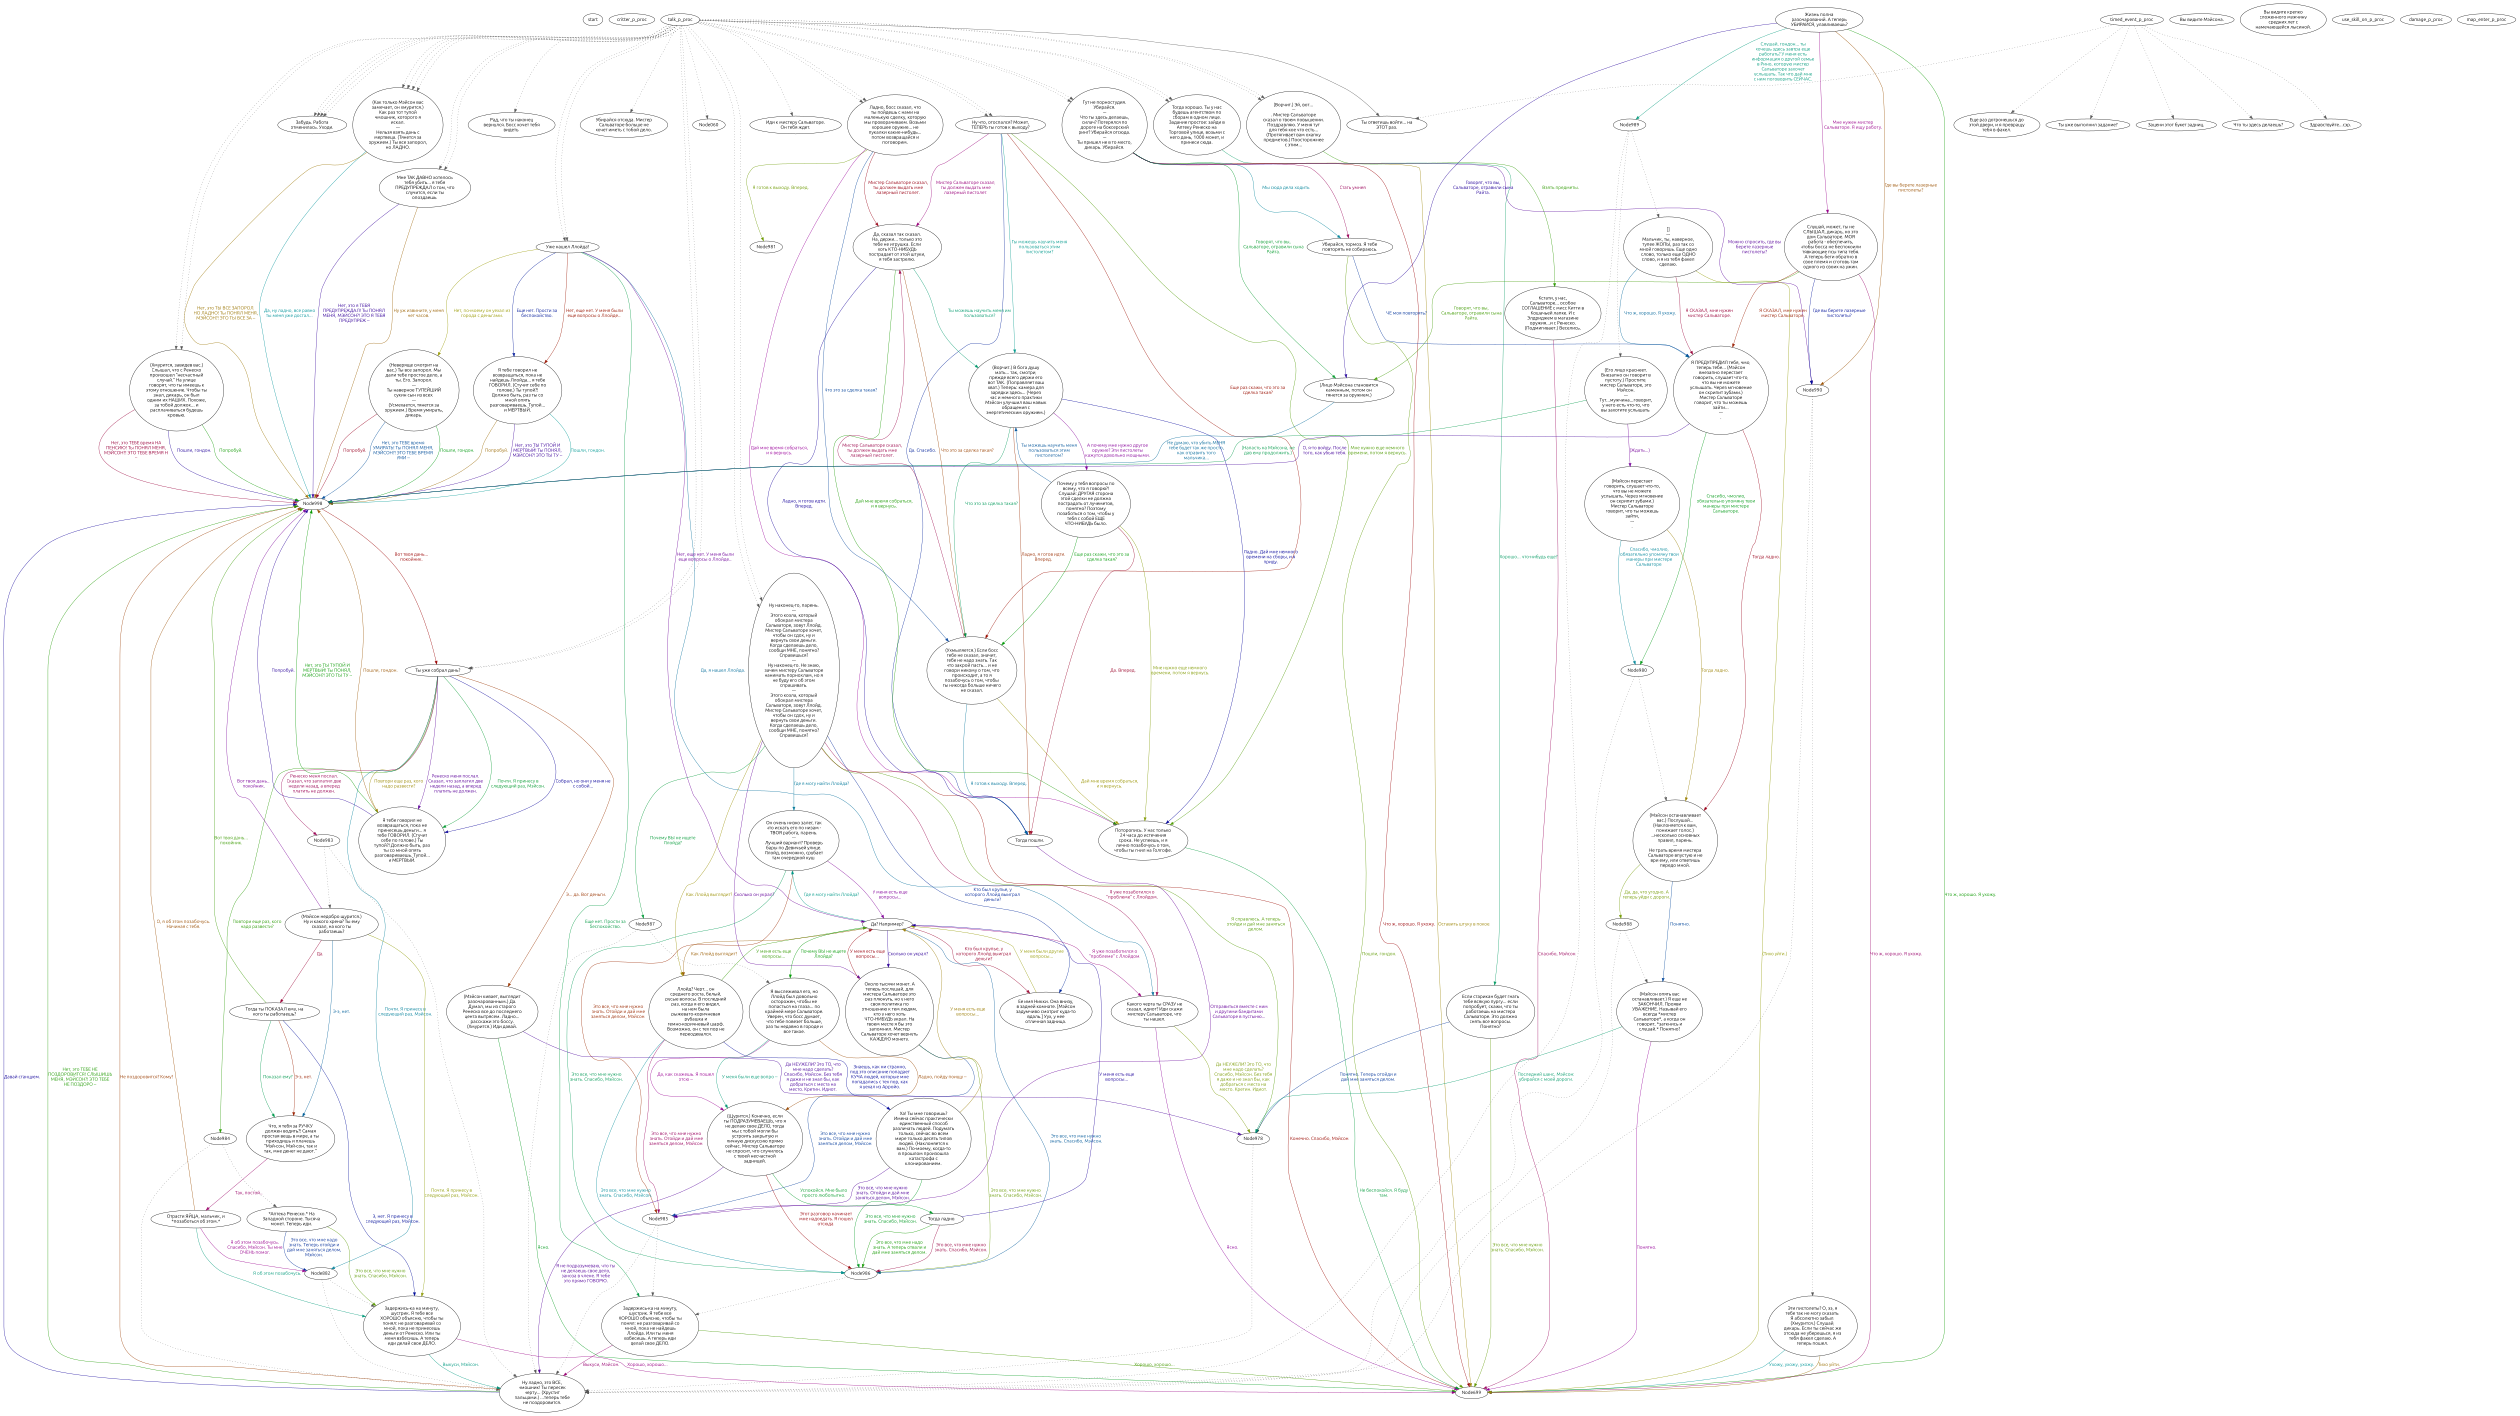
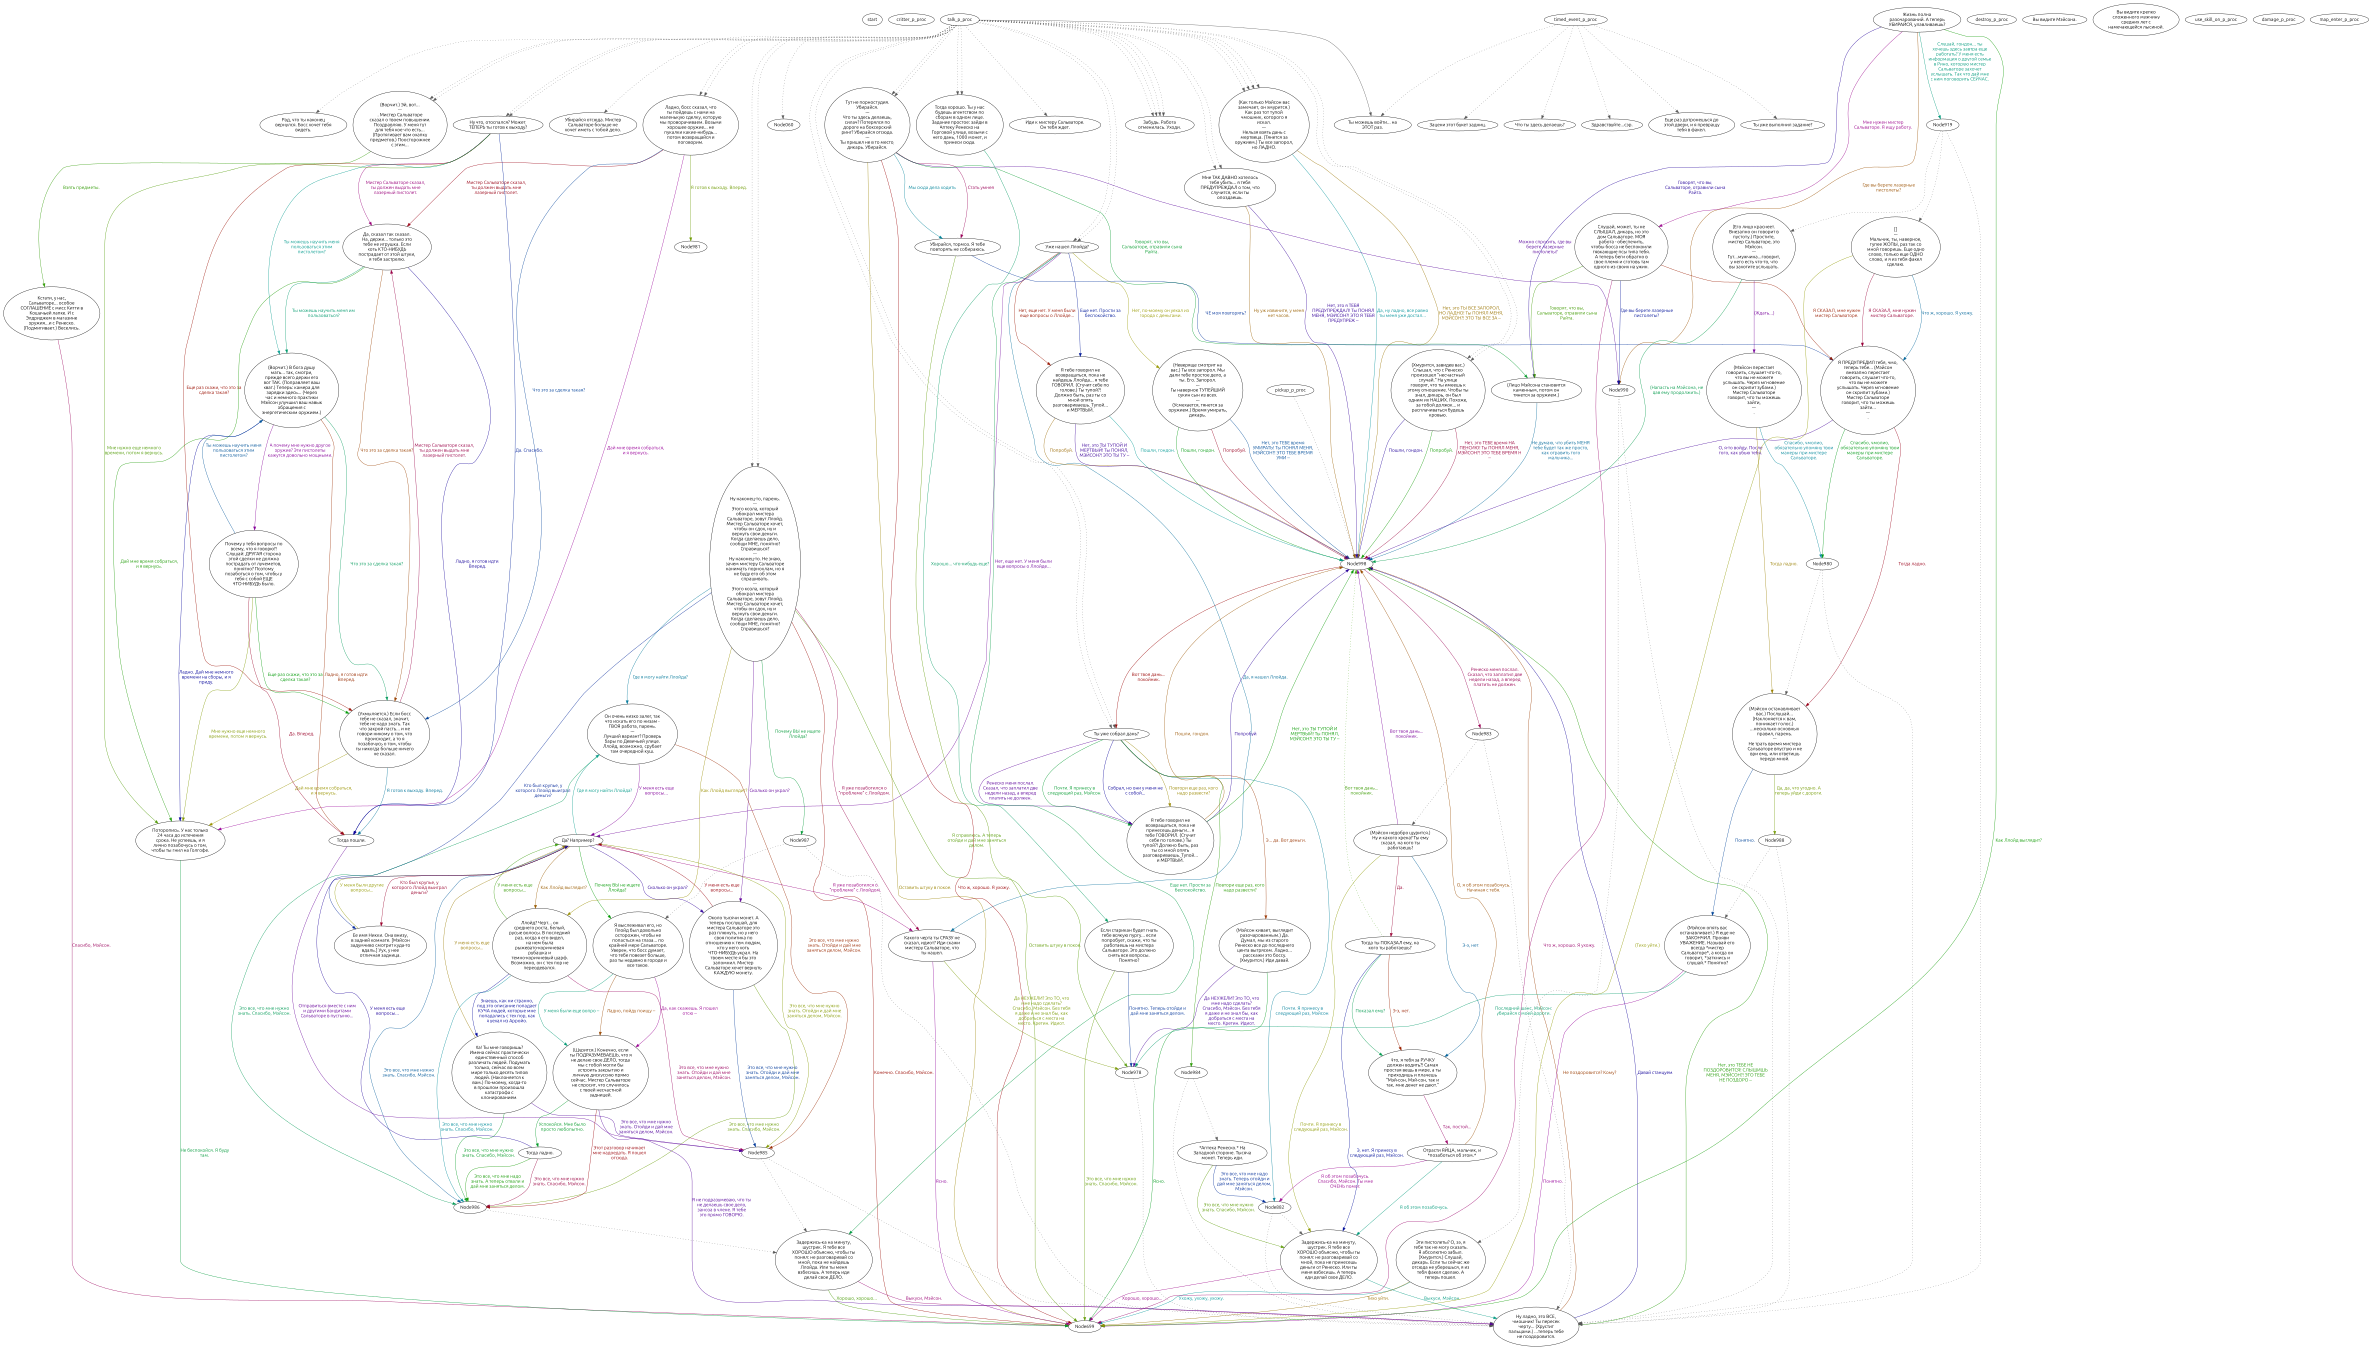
node "destroy_p_proc": added
node "Ты ответишь войти... на ЭТОТ раз.": label "Ты ответишь войти... на ЭТОТ раз." -> "Ты можешь войти... на ЭТОТ раз."
node "Node989": label "Node989" -> "Node919"
node "pickup_p_proc": added
edge "Тогда ты ПОКАЗАЛ ему, на кого ты работаешь?" -> "Node998": style solid -> dotted
edge "Ты уже собрал дань?" -> "Node983": now "Node998" -> "Node983"
edge "Жизнь полна разочарований. А теперь УБИРАЙСЯ, улавливаешь?" -> "Node699": label "Что ж, хорошо. Я ухожу." -> "Как Ллойд выглядит?"
edge "Да? Например?" -> "Node985": added, label "Это все, что мне нужно знать. Отойди и дай мне заняться делом, Мэйсон."
edge "Убирайся, тормоз. Я тебе повторять не собираюсь." -> "Node699": label "Пошли, гондон." -> "Оставить штуку в покое."
